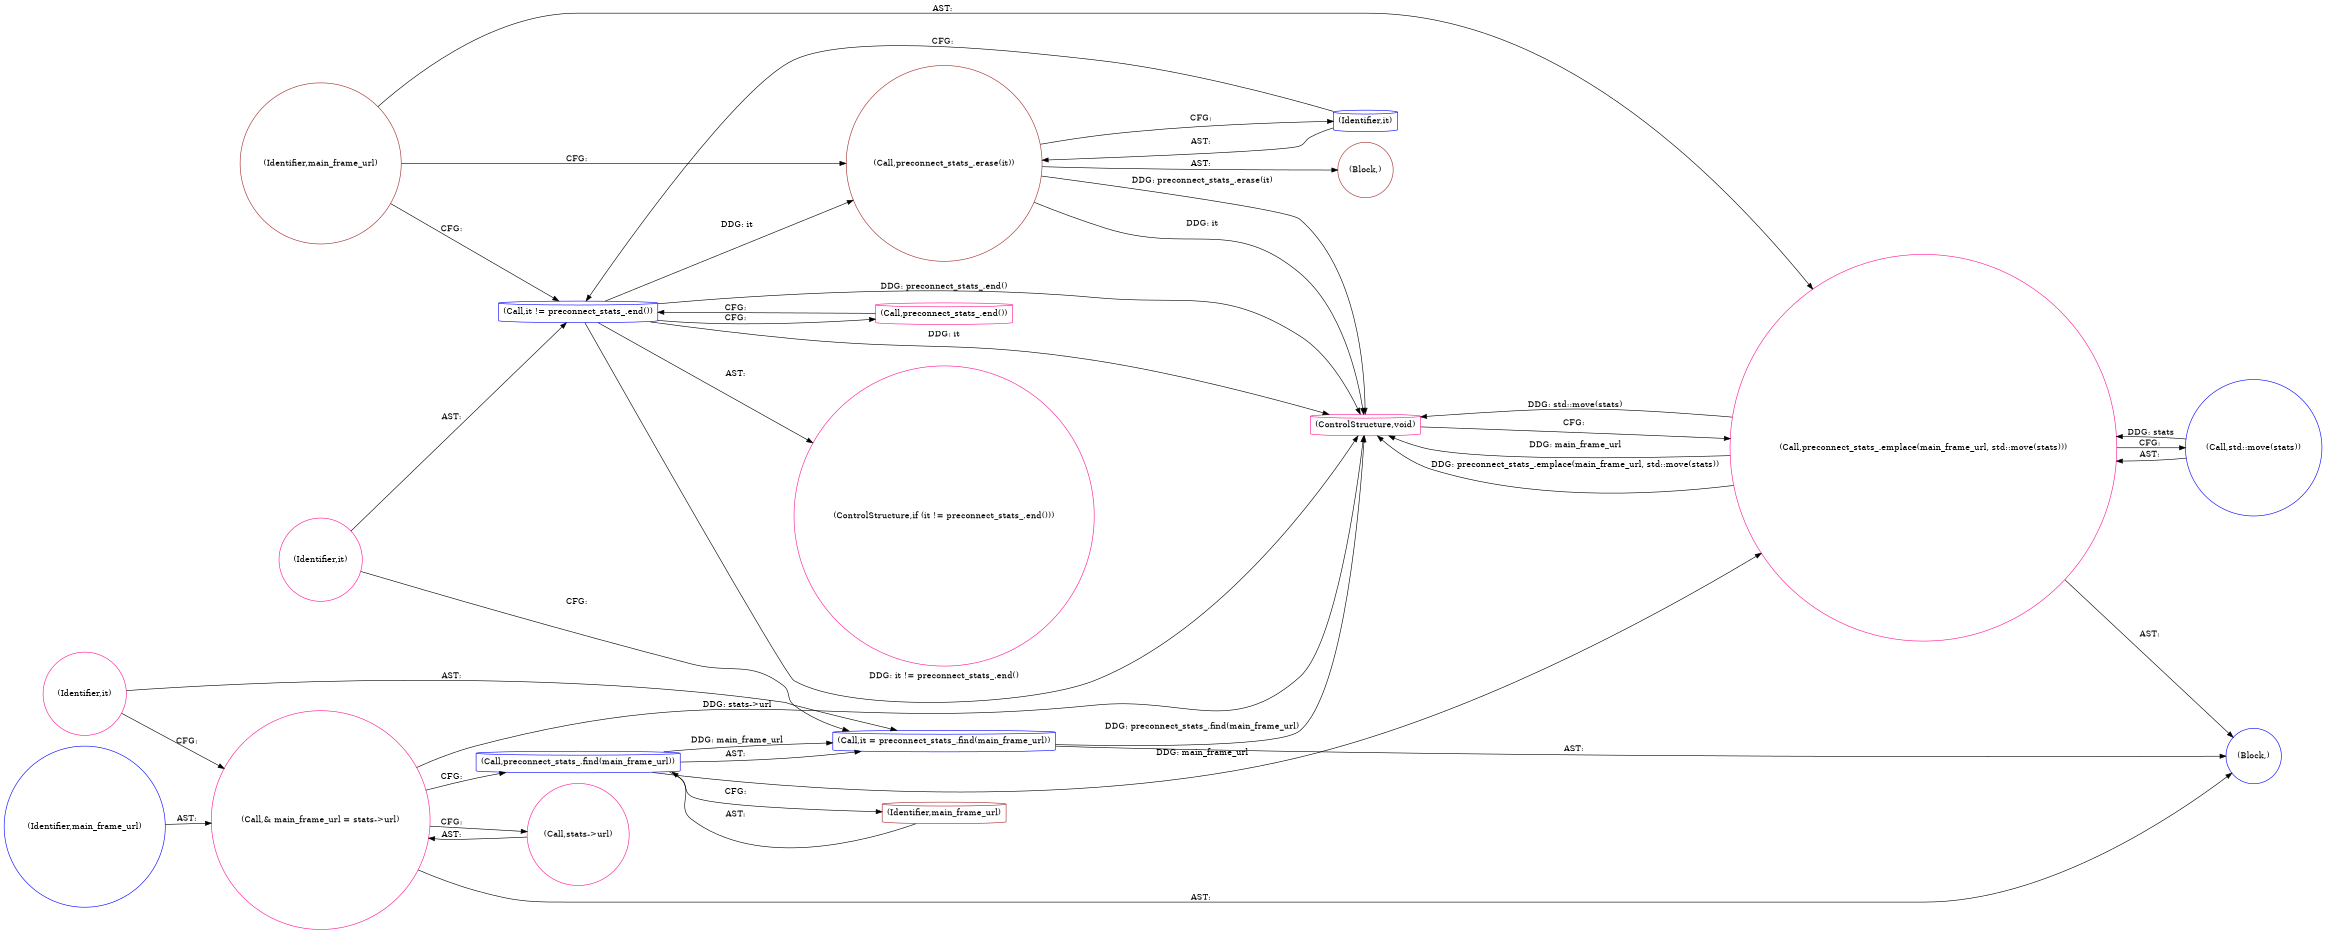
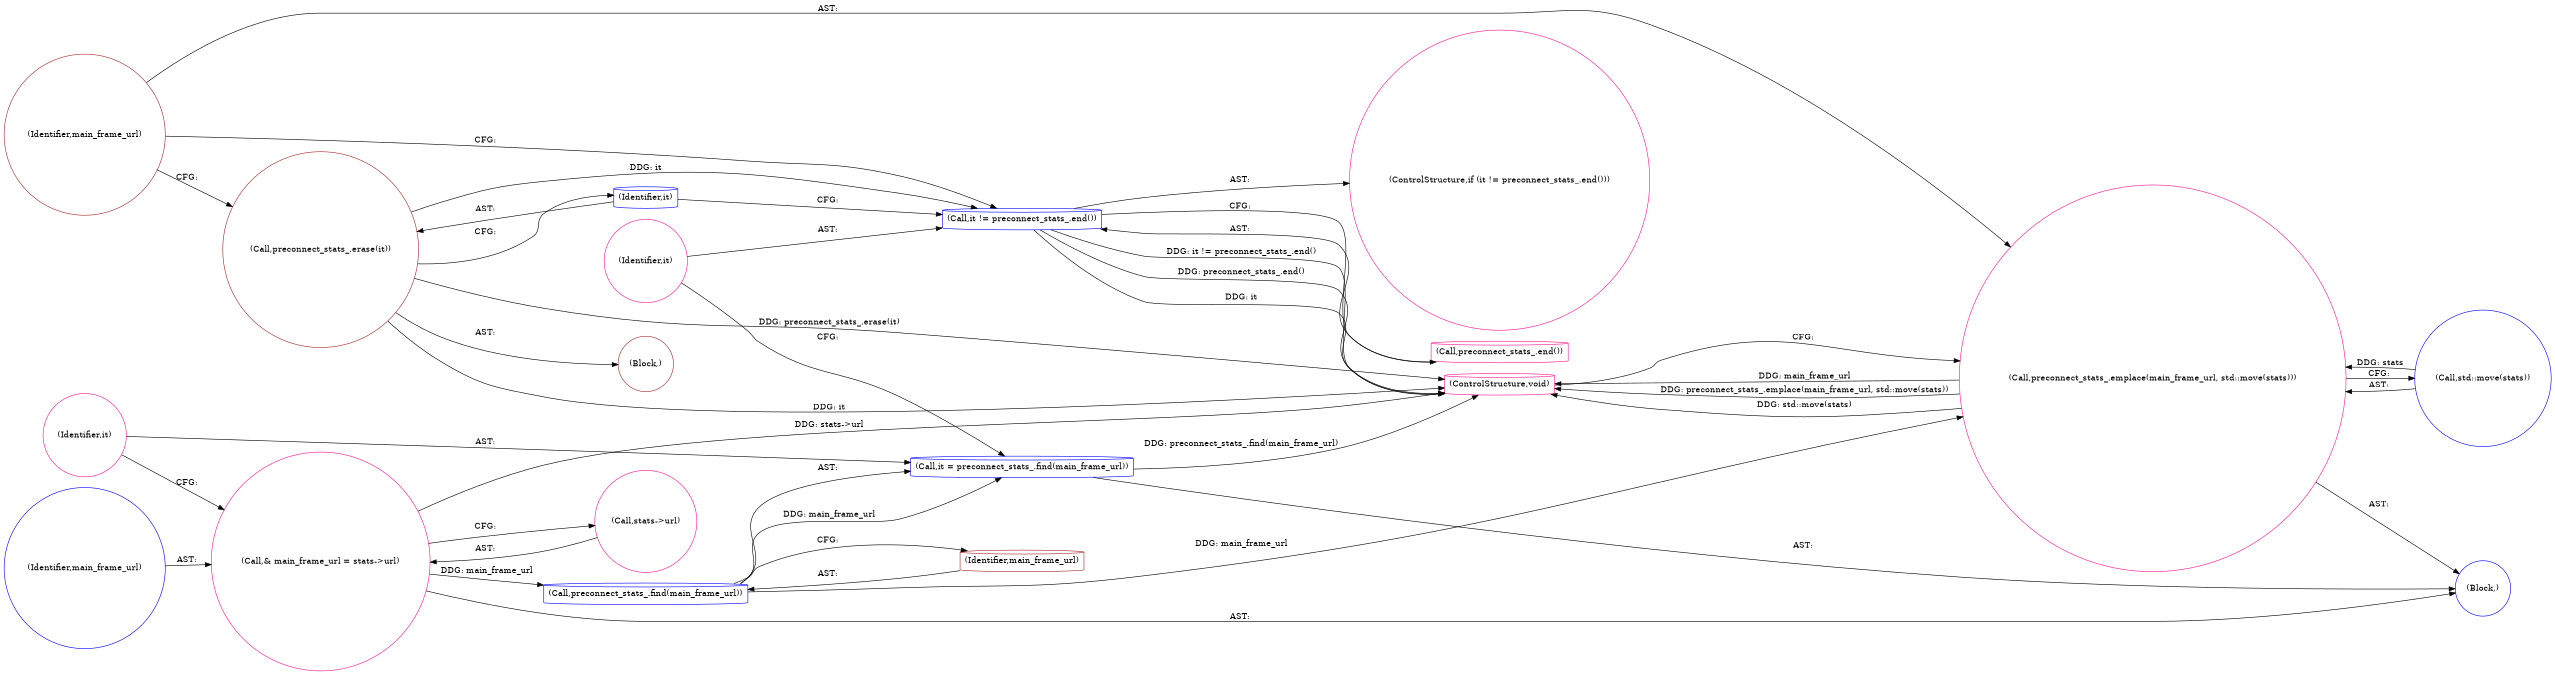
edge "(Call,it != preconnect_stats_.end())" -> "(Call,preconnect_stats_.erase(it))": reversed
edge "(Call,preconnect_stats_.end())" -> "(Call,it != preconnect_stats_.end())": label "CFG: " -> "AST: "
edge "(Call,& main_frame_url = stats->url)" -> "(Call,preconnect_stats_.find(main_frame_url))": label "CFG: " -> "DDG: main_frame_url"
